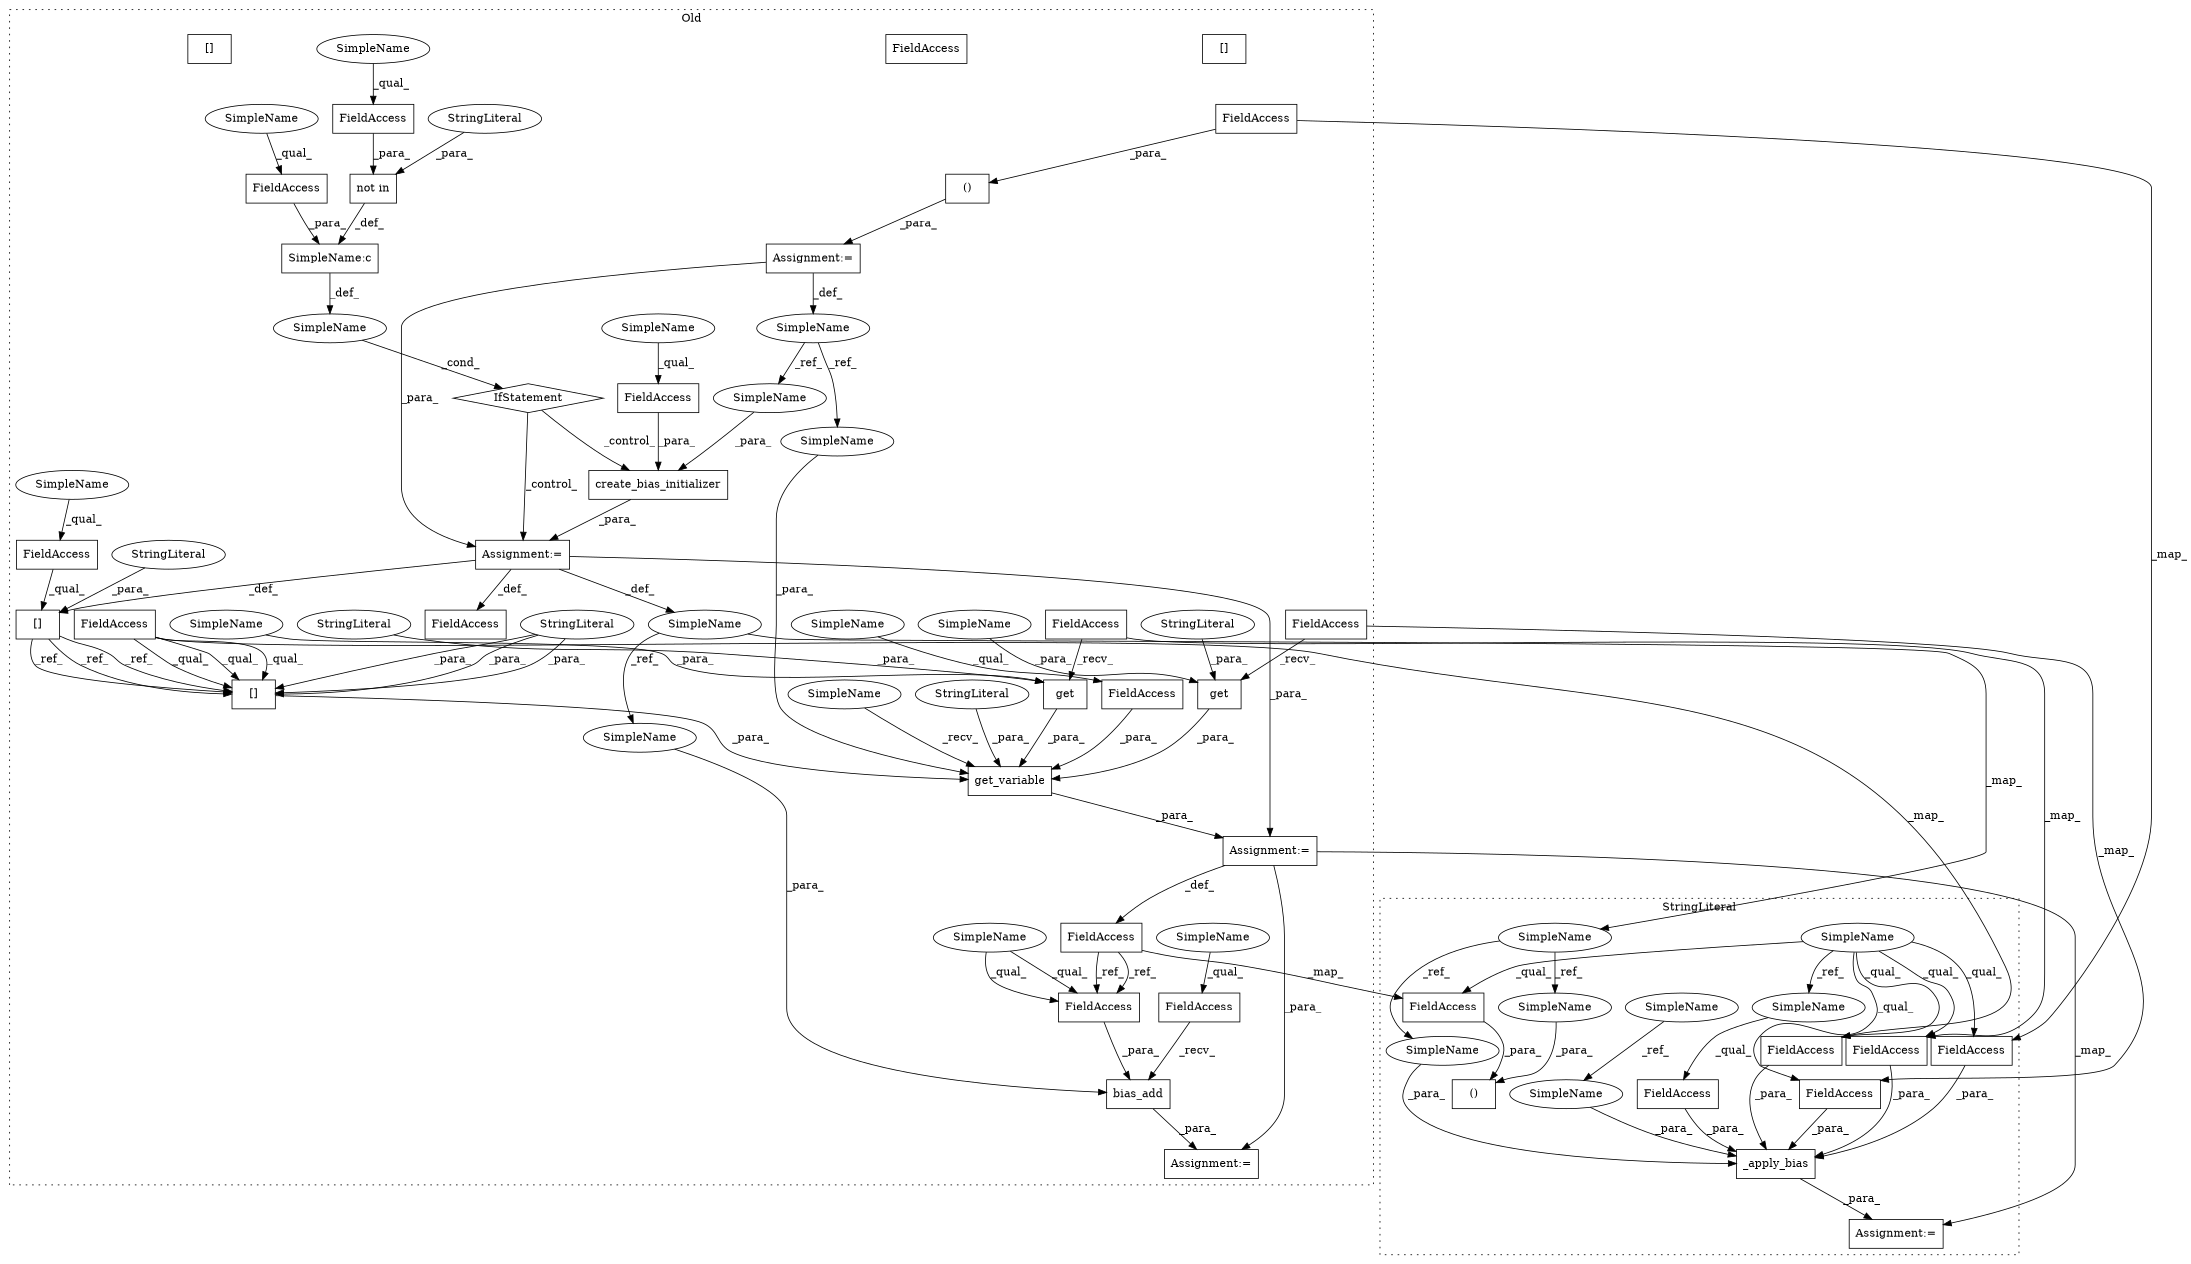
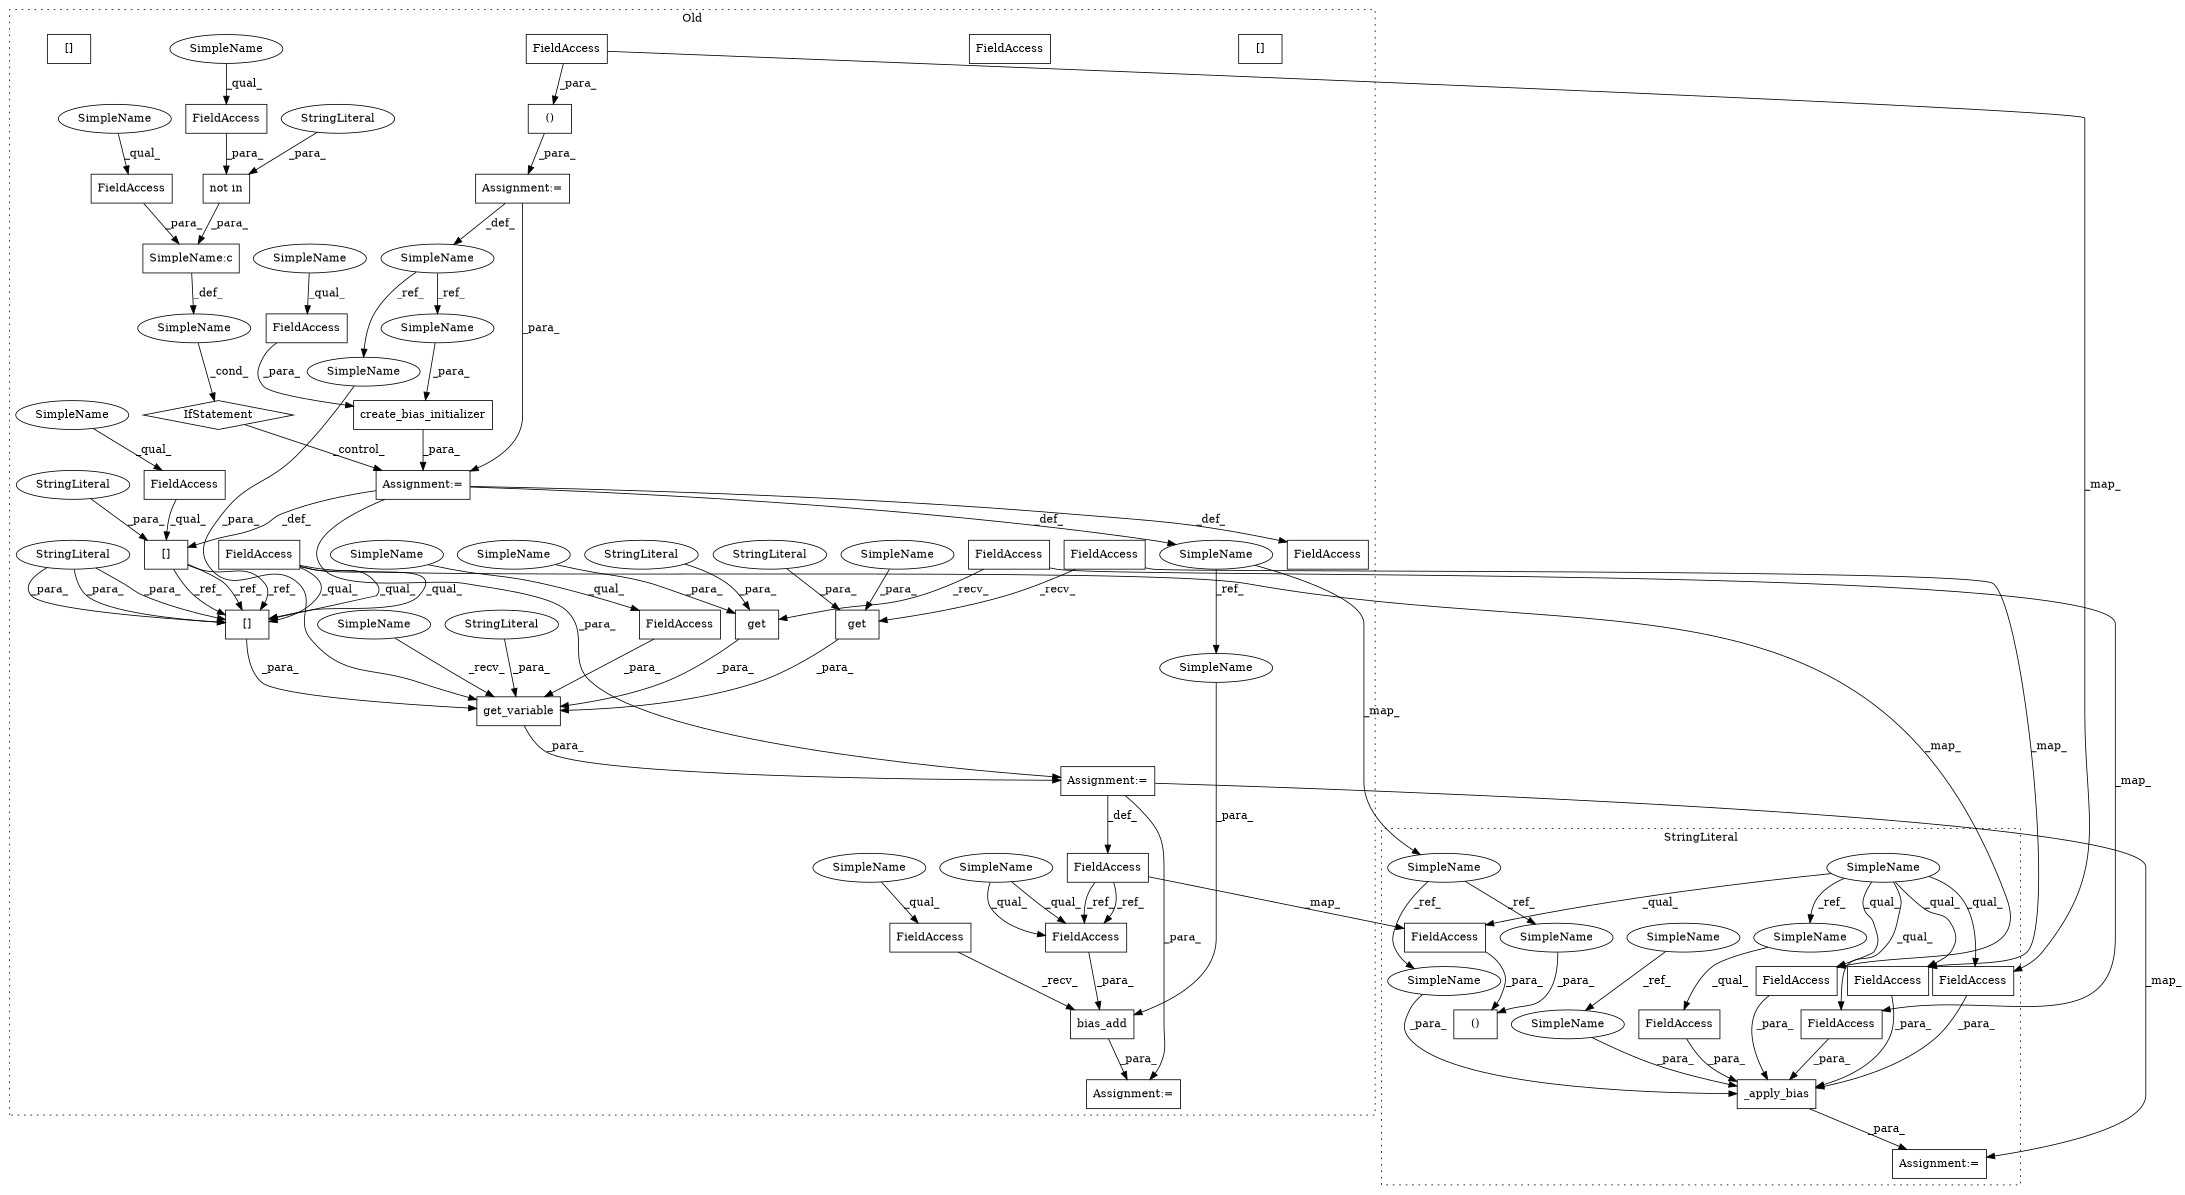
edge "not in" -> "SimpleName:c": label "_def_" -> "_para_"
edge "IfStatement" -> "create_bias_initializer": removed, label "_control_"
